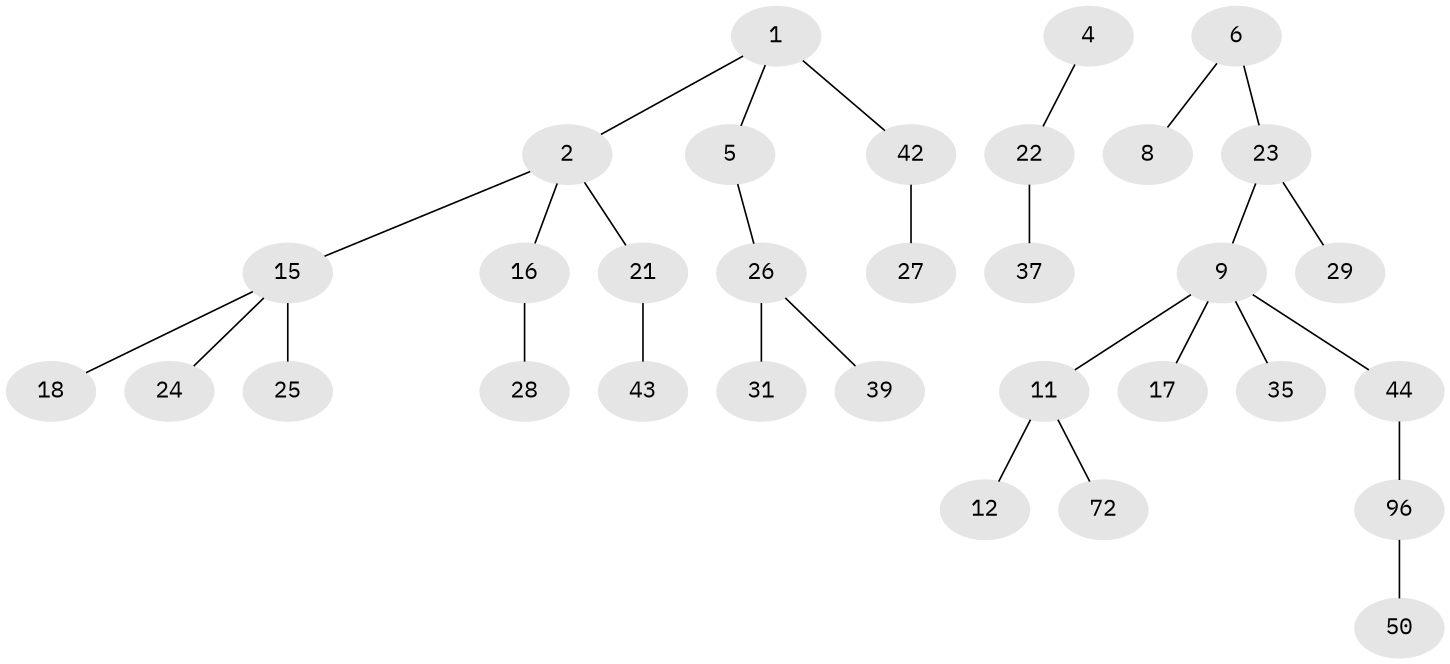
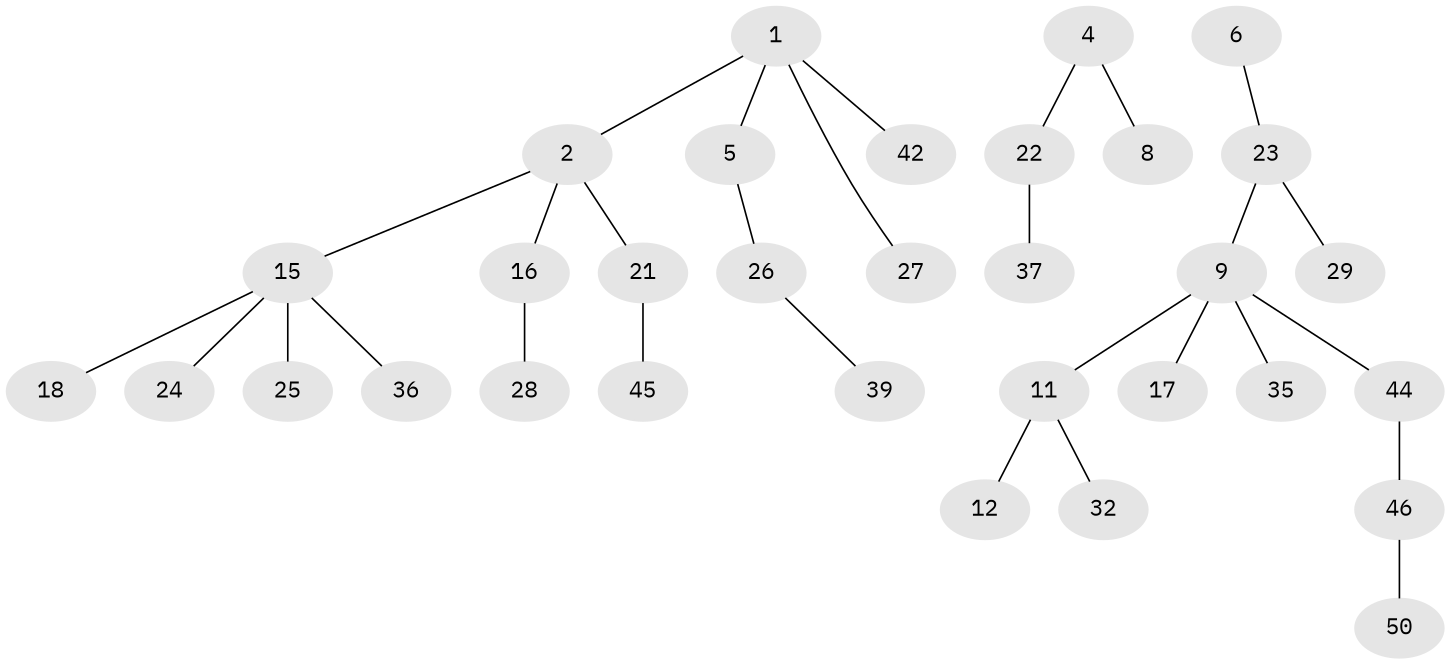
edge "6" -- "8": now "4" -- "8"
edge "42" -- "27": now "1" -- "27"
node "36": added
node "43": label "43" -> "45"
node "31": removed
node "72": label "72" -> "32"
node "96": label "96" -> "46"
